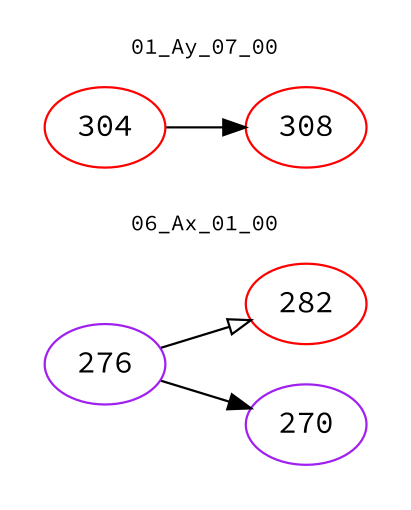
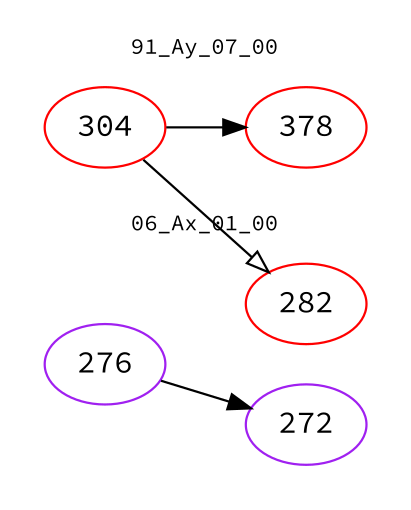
cluster "01_Ay_07_00": label "01_Ay_07_00" -> "91_Ay_07_00"
node "308": label "308" -> "378"
edge "276" -> "282": now "304" -> "282"
node "270": label "270" -> "272"
